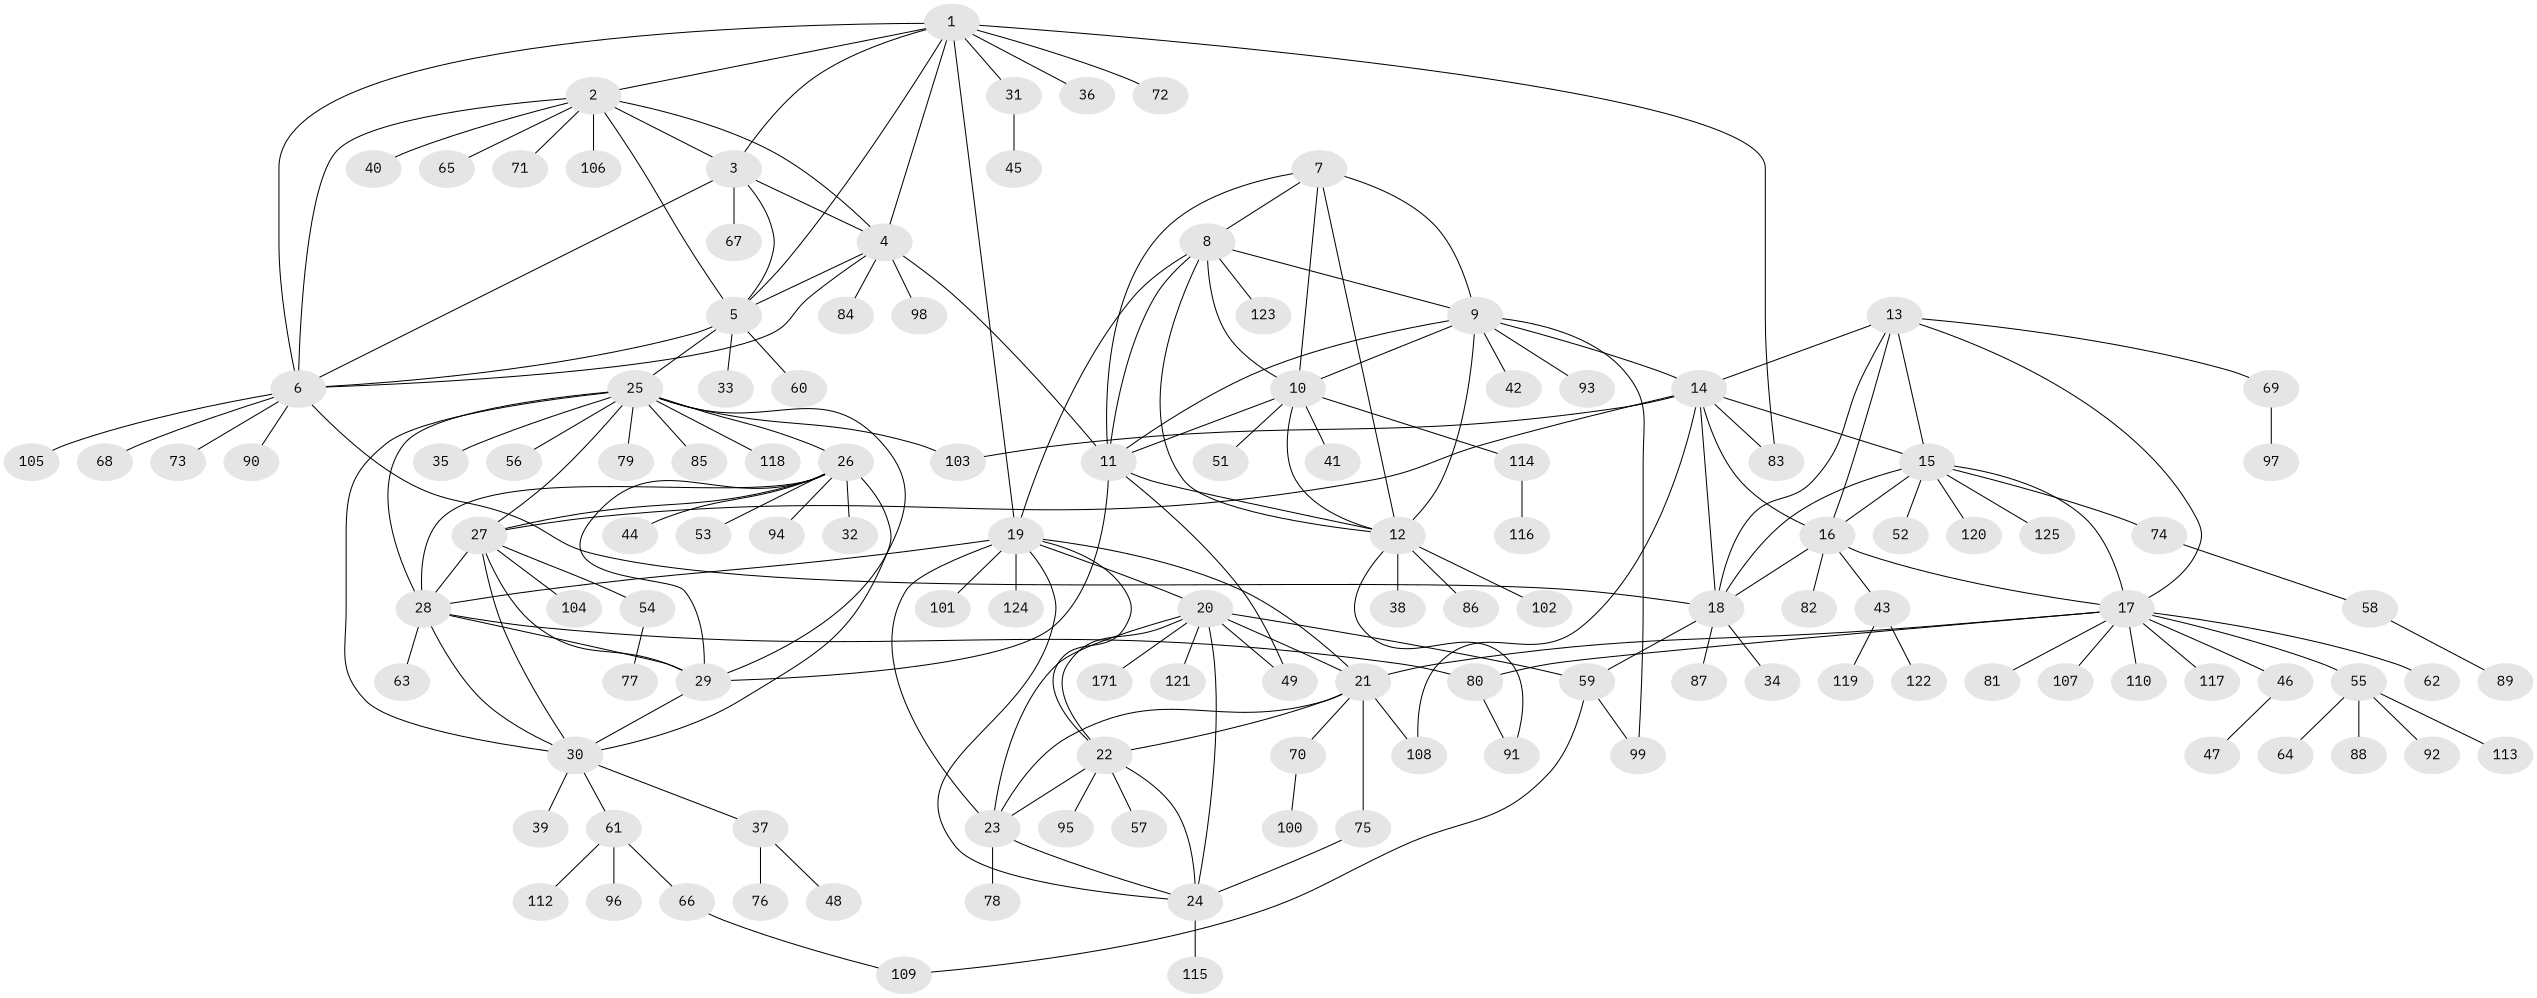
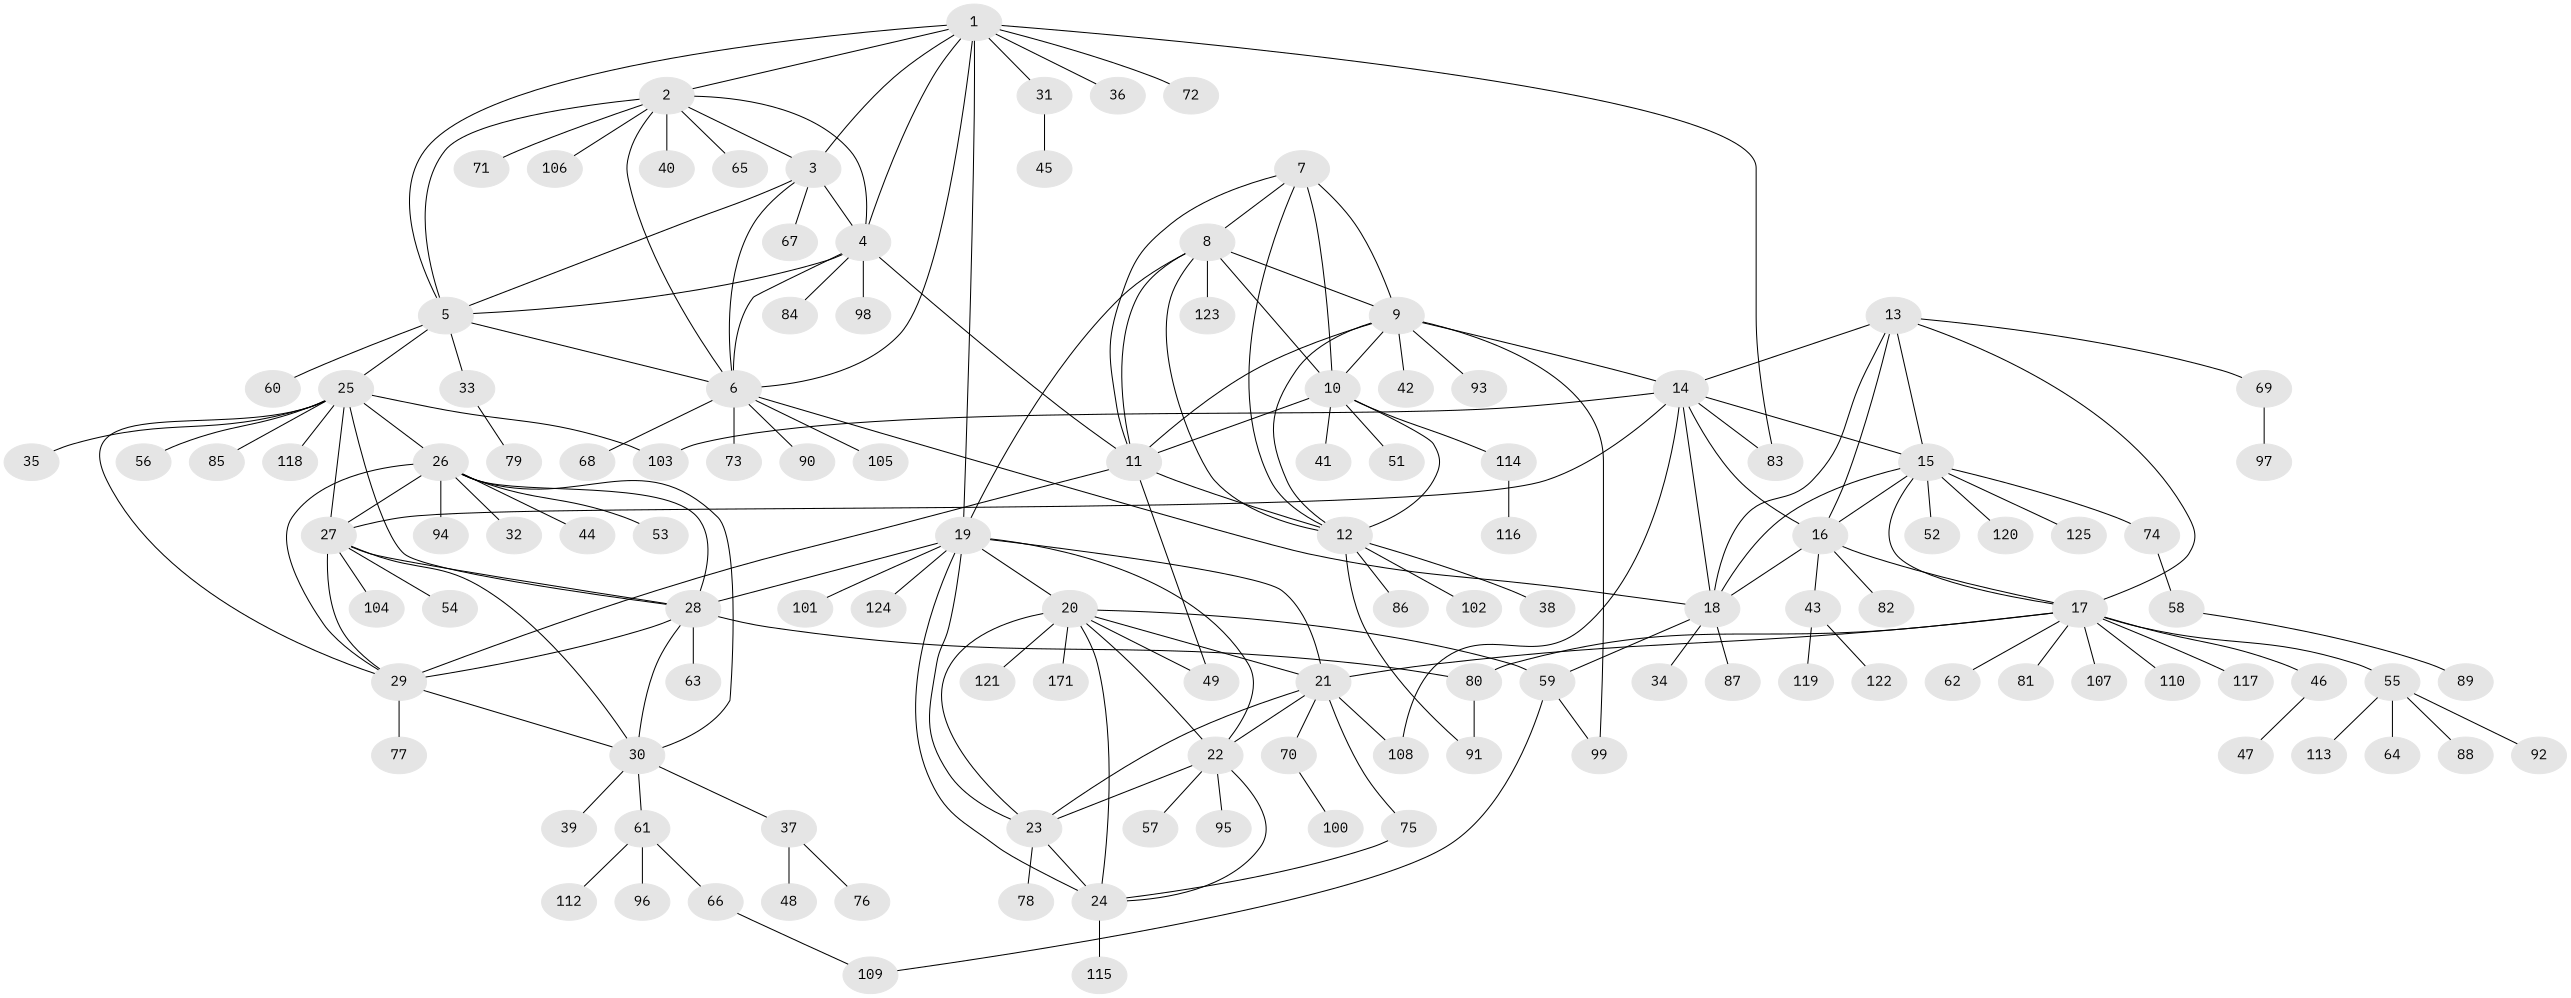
edge "25" -- "79": now "33" -- "79"
edge "25" -- "30": removed
edge "54" -- "77": now "29" -- "77"
